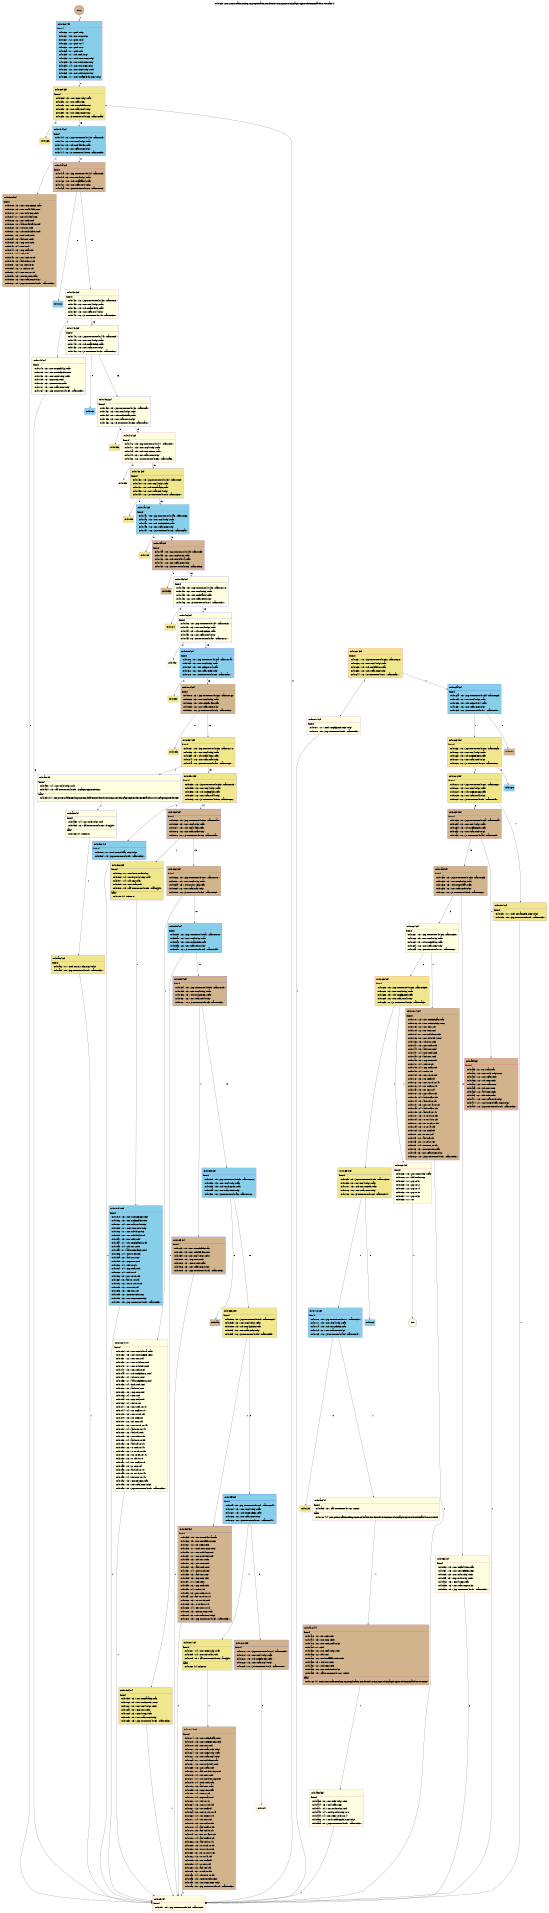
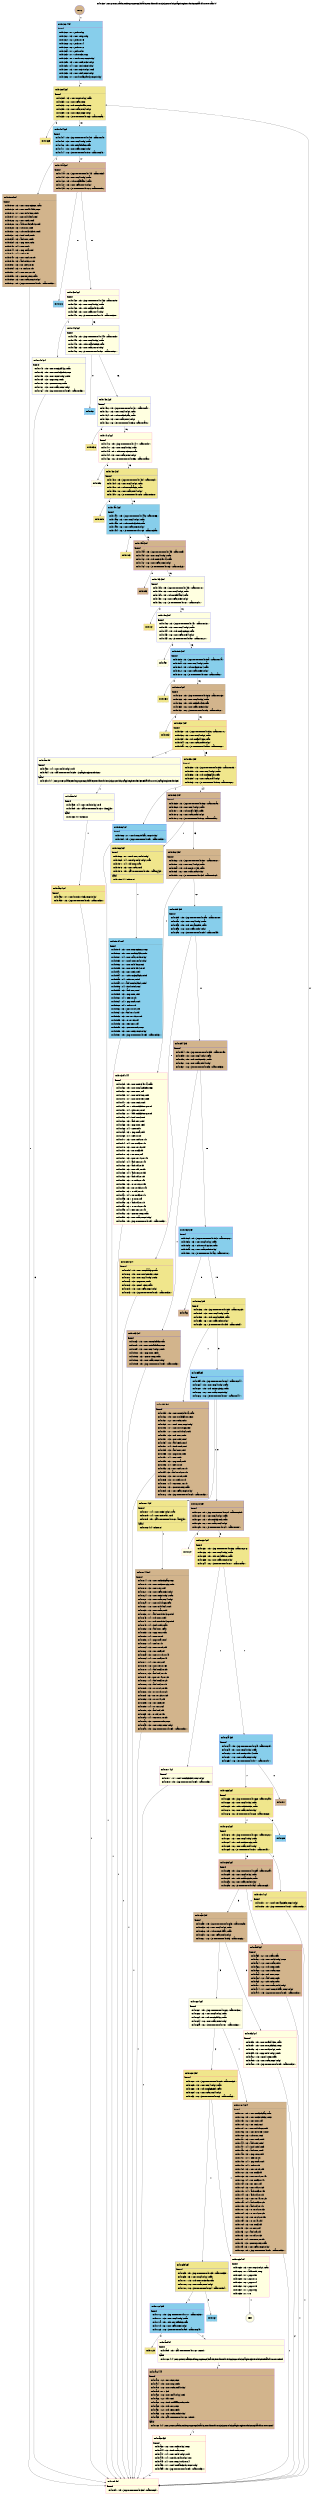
edge "0x401618 [25]" -> "0x401631 [25]": added, label "8"
